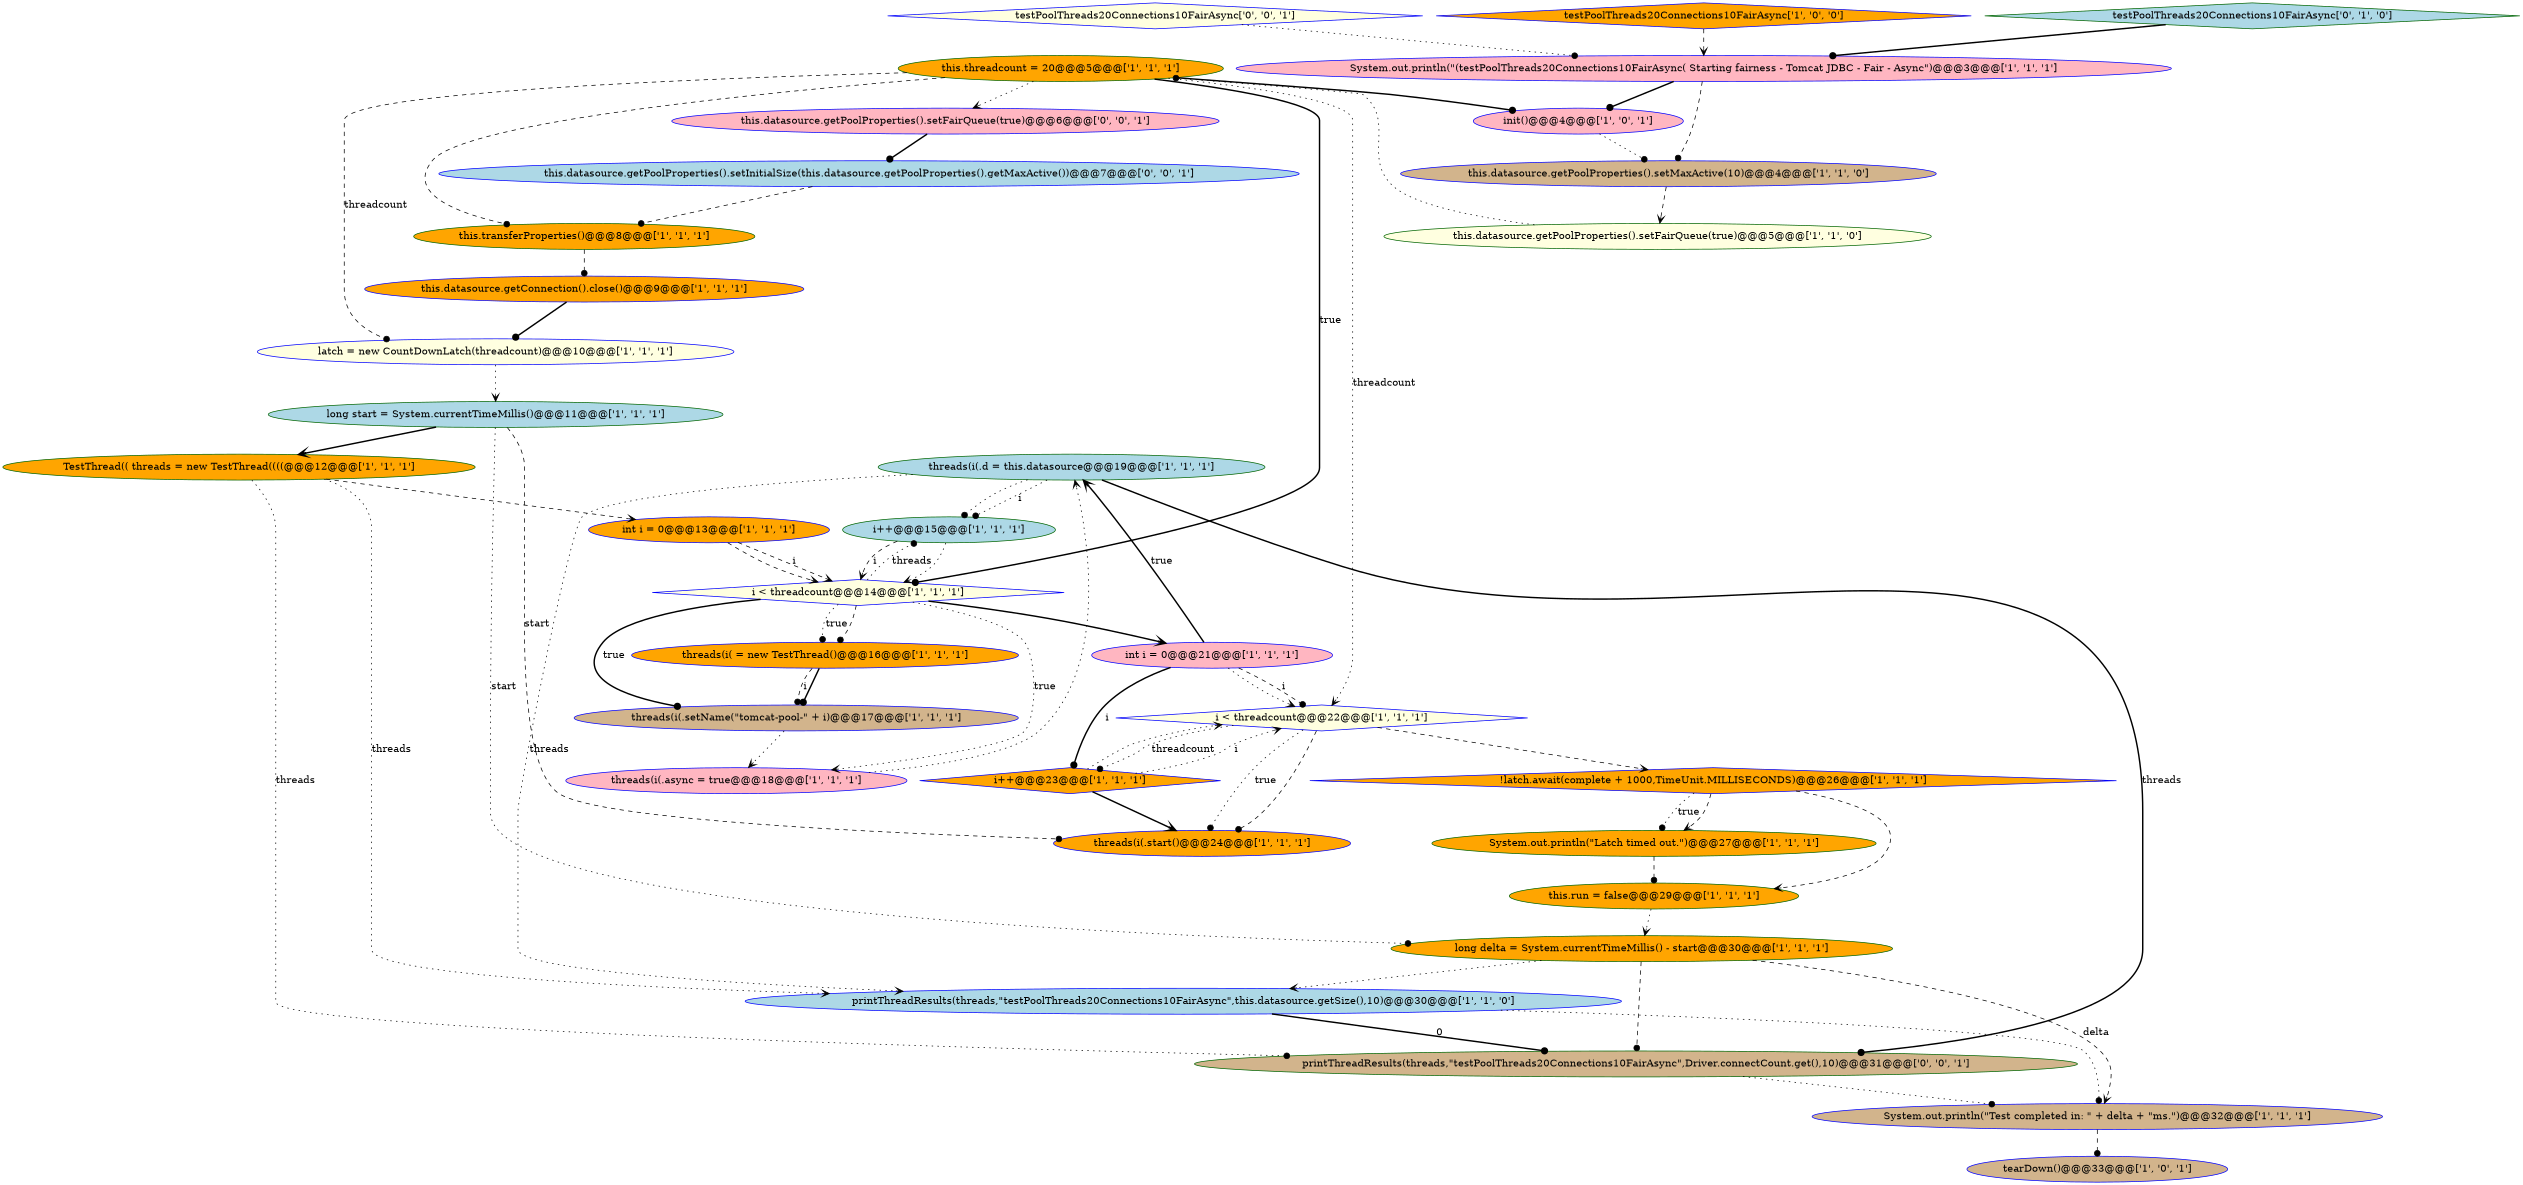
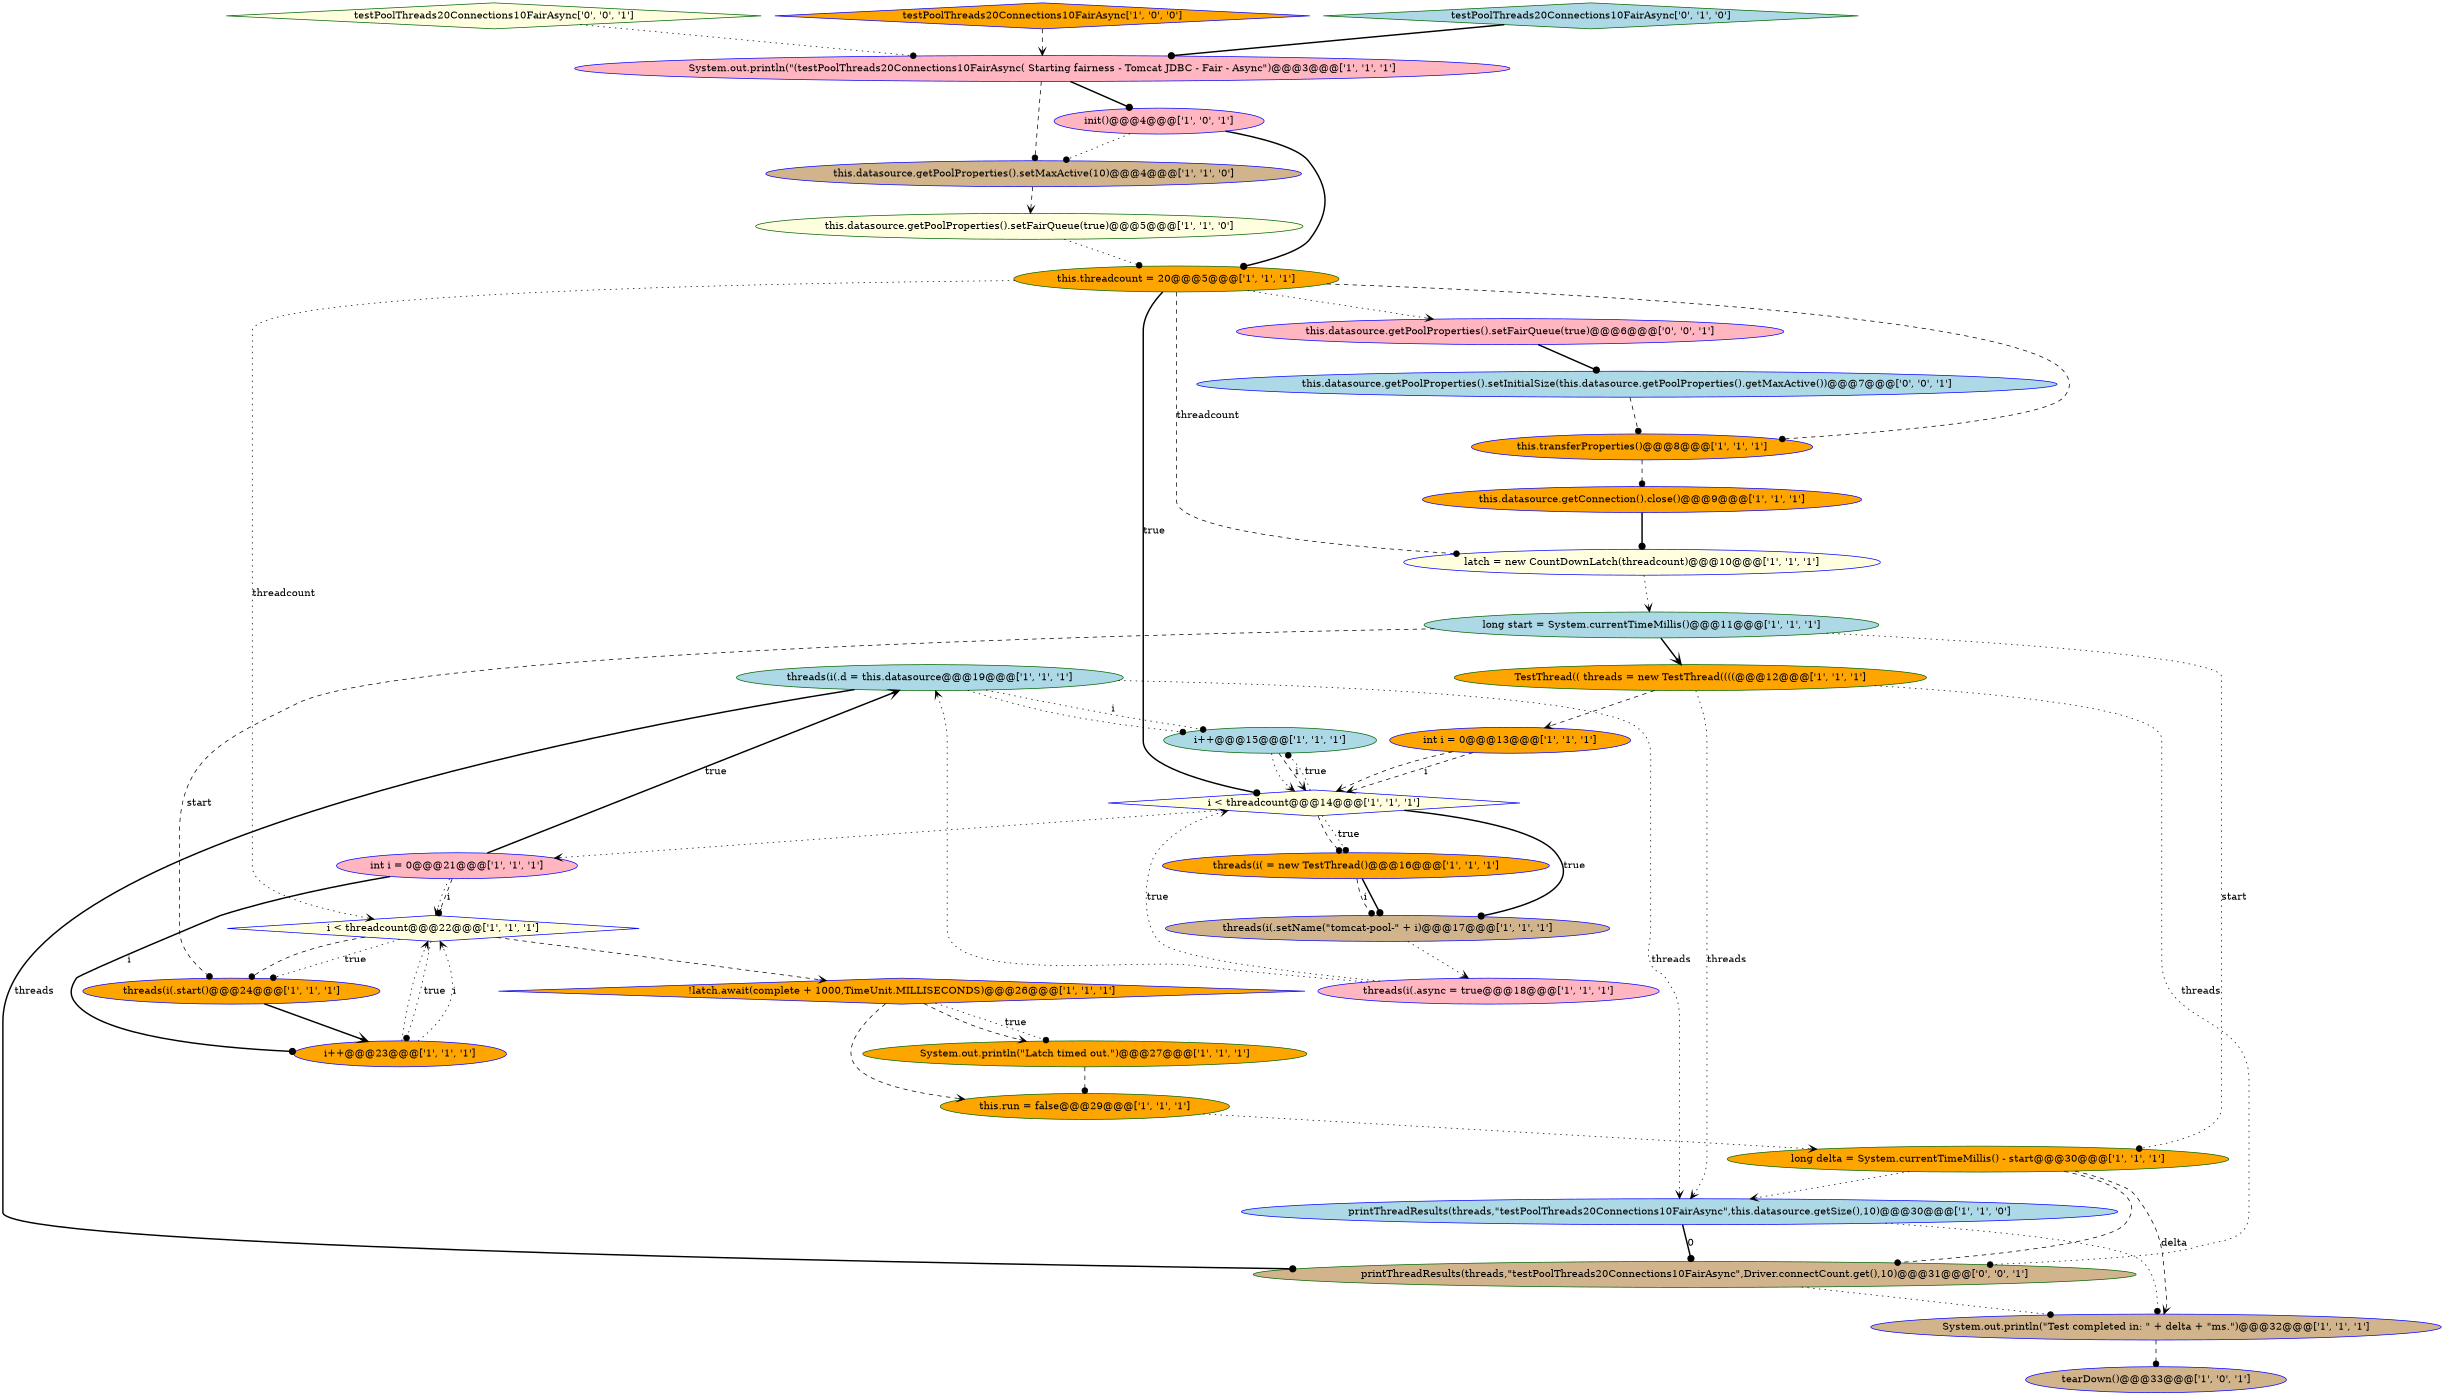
node "testPoolThreads20Connections10FairAsync['0', '0', '1']": color blue -> darkgreen
edge "this.threadcount = 20@@@5@@@['1', '1', '1']" -> "init()@@@4@@@['1', '0', '1']": reversed
node "this.transferProperties()@@@8@@@['1', '1', '1']": color darkgreen -> blue
edge "i < threadcount@@@14@@@['1', '1', '1']" -> "i++@@@15@@@['1', '1', '1']": label "threads" -> "true"
edge "i < threadcount@@@14@@@['1', '1', '1']" -> "int i = 0@@@21@@@['1', '1', '1']": style bold -> dotted
edge "i < threadcount@@@14@@@['1', '1', '1']" -> "threads(i(.async = true@@@18@@@['1', '1', '1']": reversed
edge "i < threadcount@@@22@@@['1', '1', '1']" -> "i++@@@23@@@['1', '1', '1']": label "threadcount" -> "true"
node "i++@@@23@@@['1', '1', '1']": shape diamond -> ellipse
edge "i++@@@23@@@['1', '1', '1']" -> "threads(i(.start()@@@24@@@['1', '1', '1']": reversed
